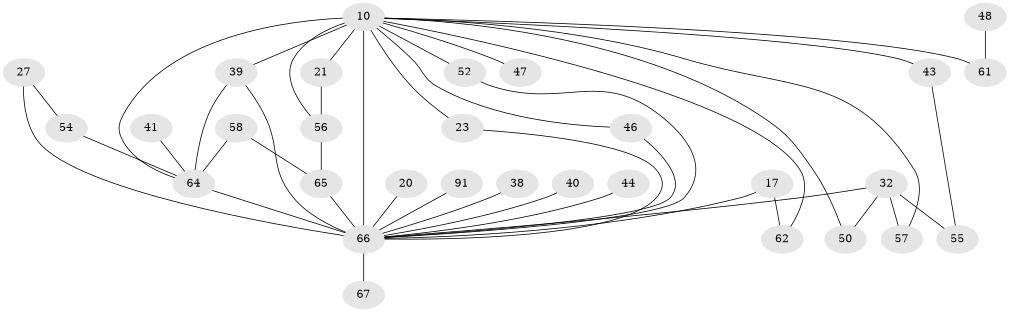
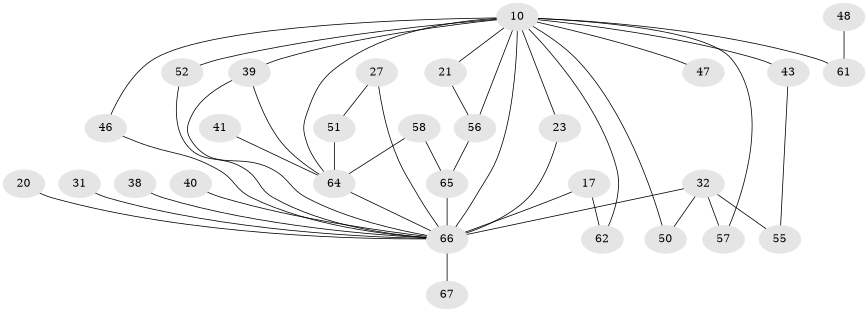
node "54": label "54" -> "51"
node "91": label "91" -> "31"
node "44": removed
